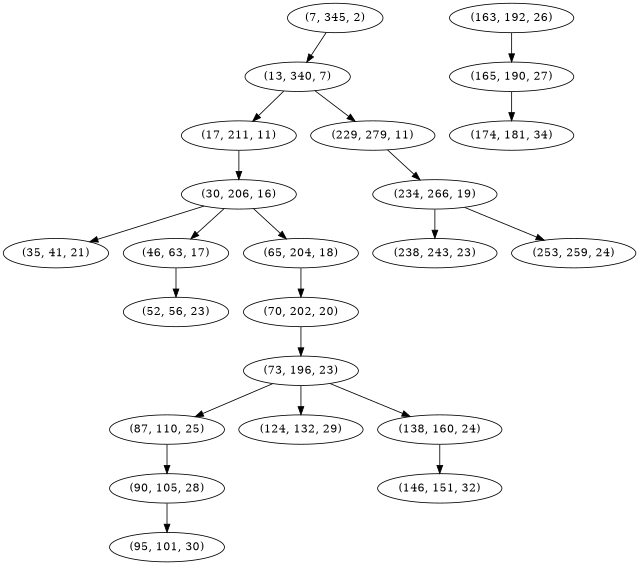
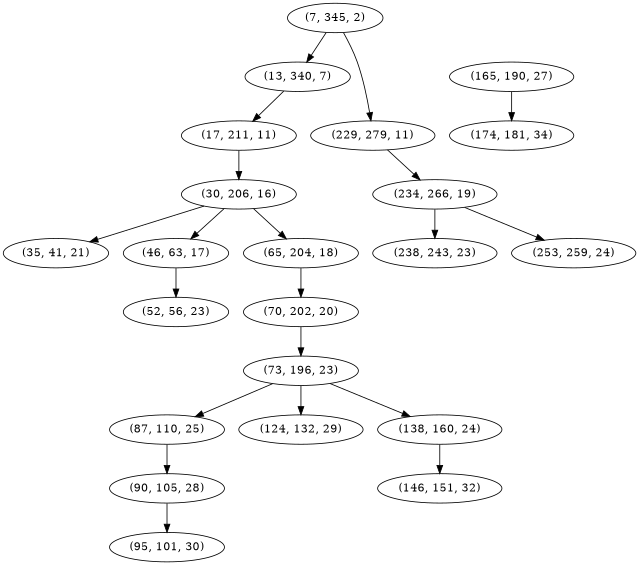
node "(163, 192, 26)": removed
edge "(13, 340, 7)" -> "(229, 279, 11)": now "(7, 345, 2)" -> "(229, 279, 11)"
